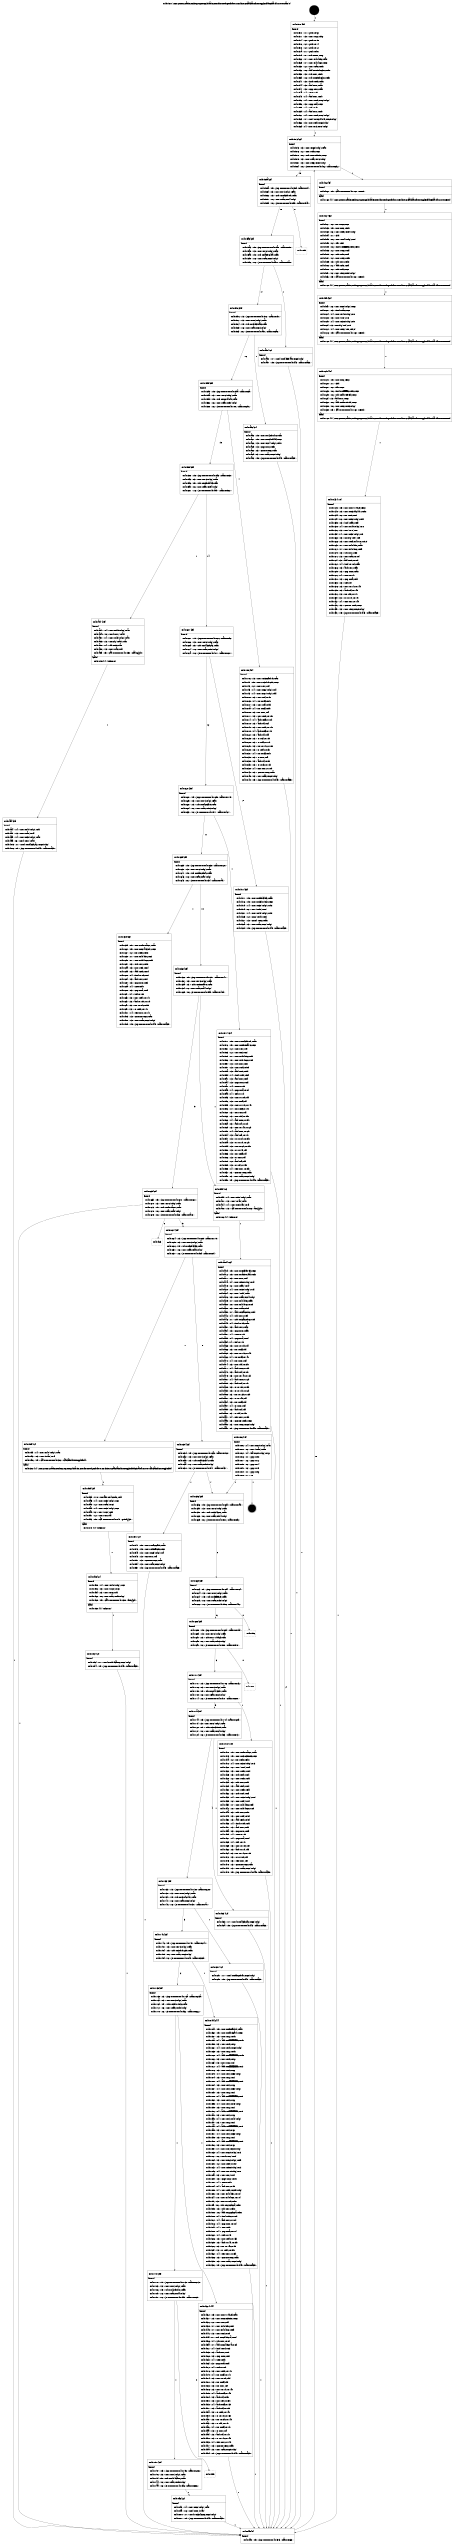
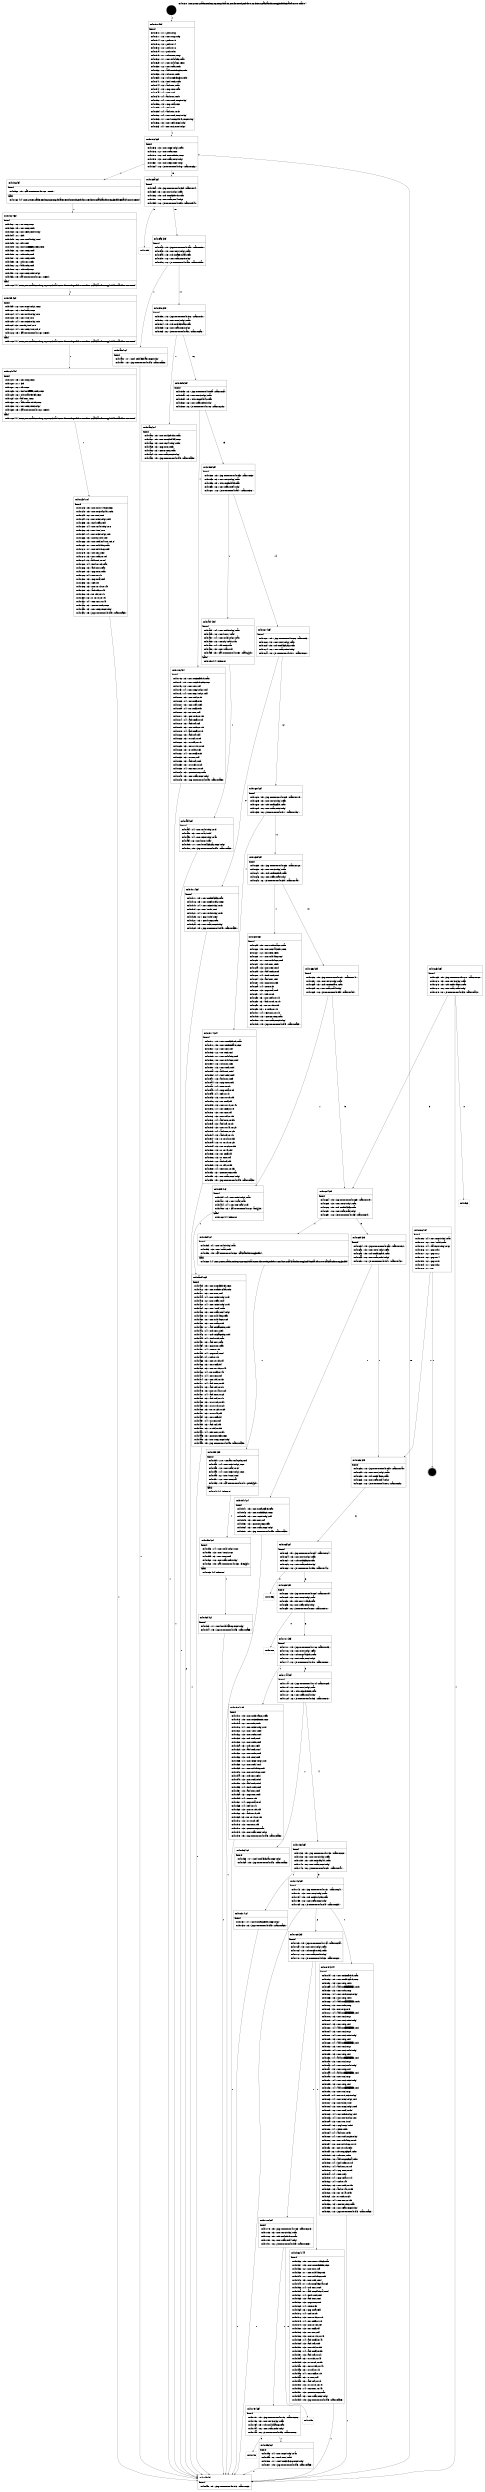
edge "0x401652 [25]" -> "0x40166b [25]": now "0x401652 [25]" -> "0x401684 [25]"
edge "0x401d83 [12]" -> "0x401f45 [5]": now "0x40174c [25]" -> "0x401f45 [5]"
node "0x4017b0": added
